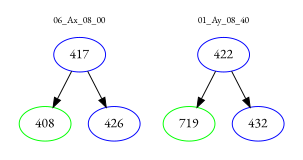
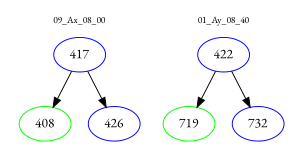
cluster "06_Ax_08_00": label "06_Ax_08_00" -> "09_Ax_08_00"
node "432": label "432" -> "732"
